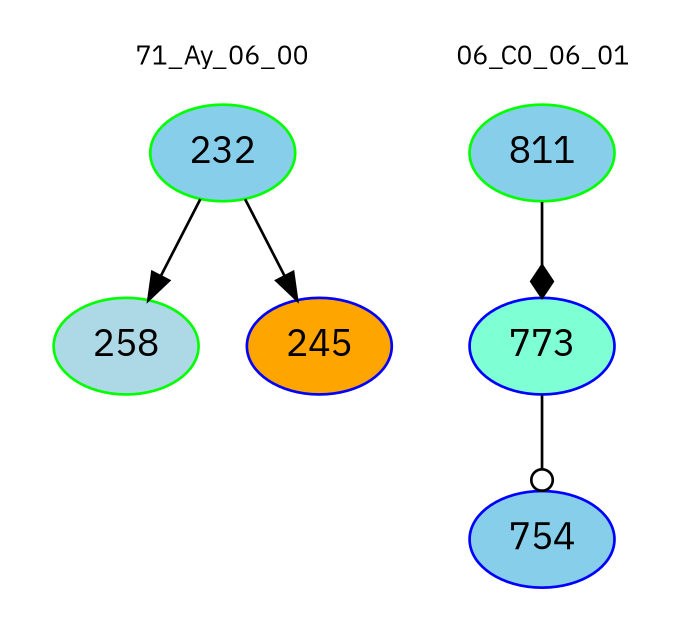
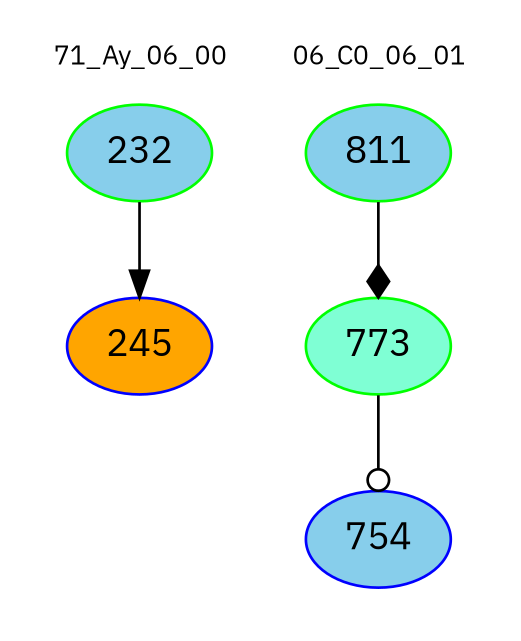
node "258": removed
node "773": color blue -> green
